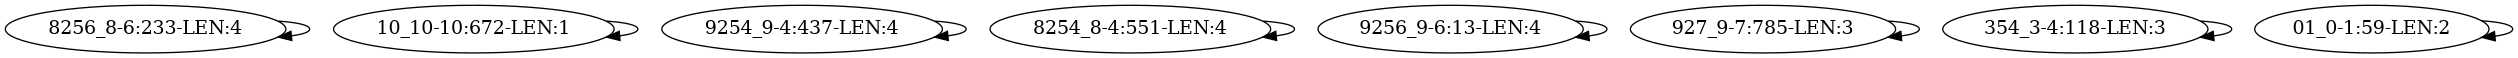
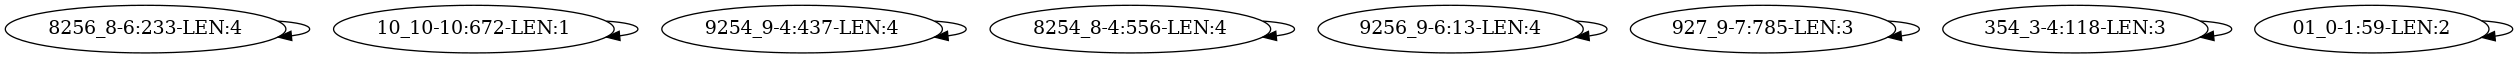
node "8254_8-4:551-LEN:4": label "8254_8-4:551-LEN:4" -> "8254_8-4:556-LEN:4"
